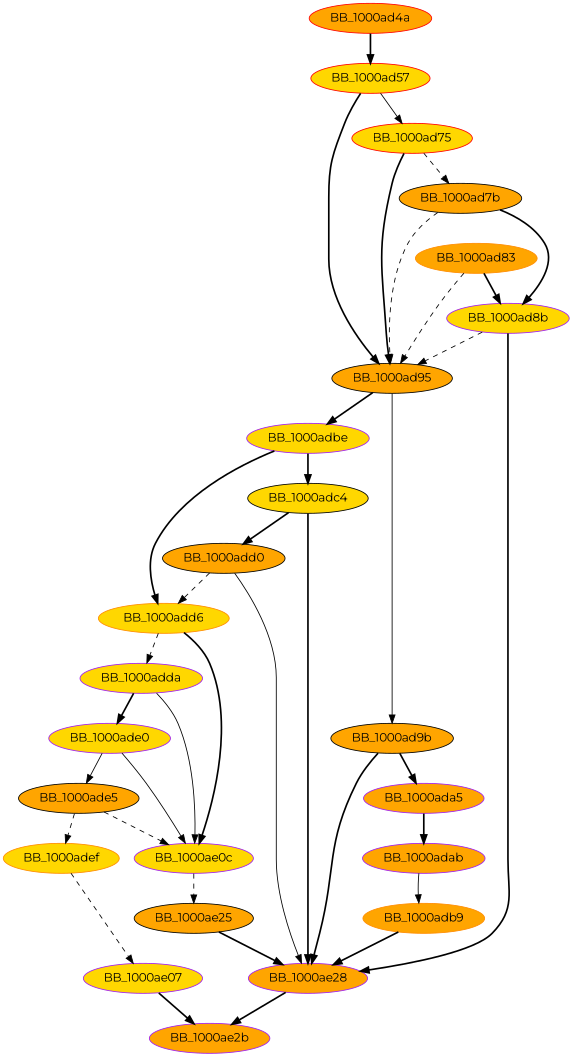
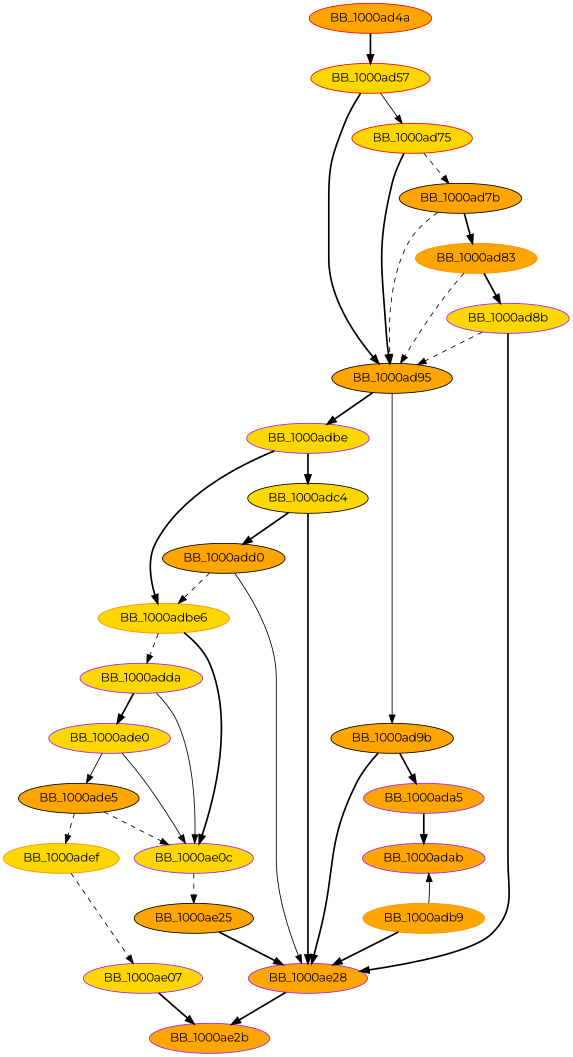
edge "BB_1000ad7b" -> "BB_1000ad8b": now "BB_1000ad7b" -> "BB_1000ad83"
node "BB_1000add6": label "BB_1000add6" -> "BB_1000adbe6"
edge "BB_1000adab" -> "BB_1000adb9": reversed
